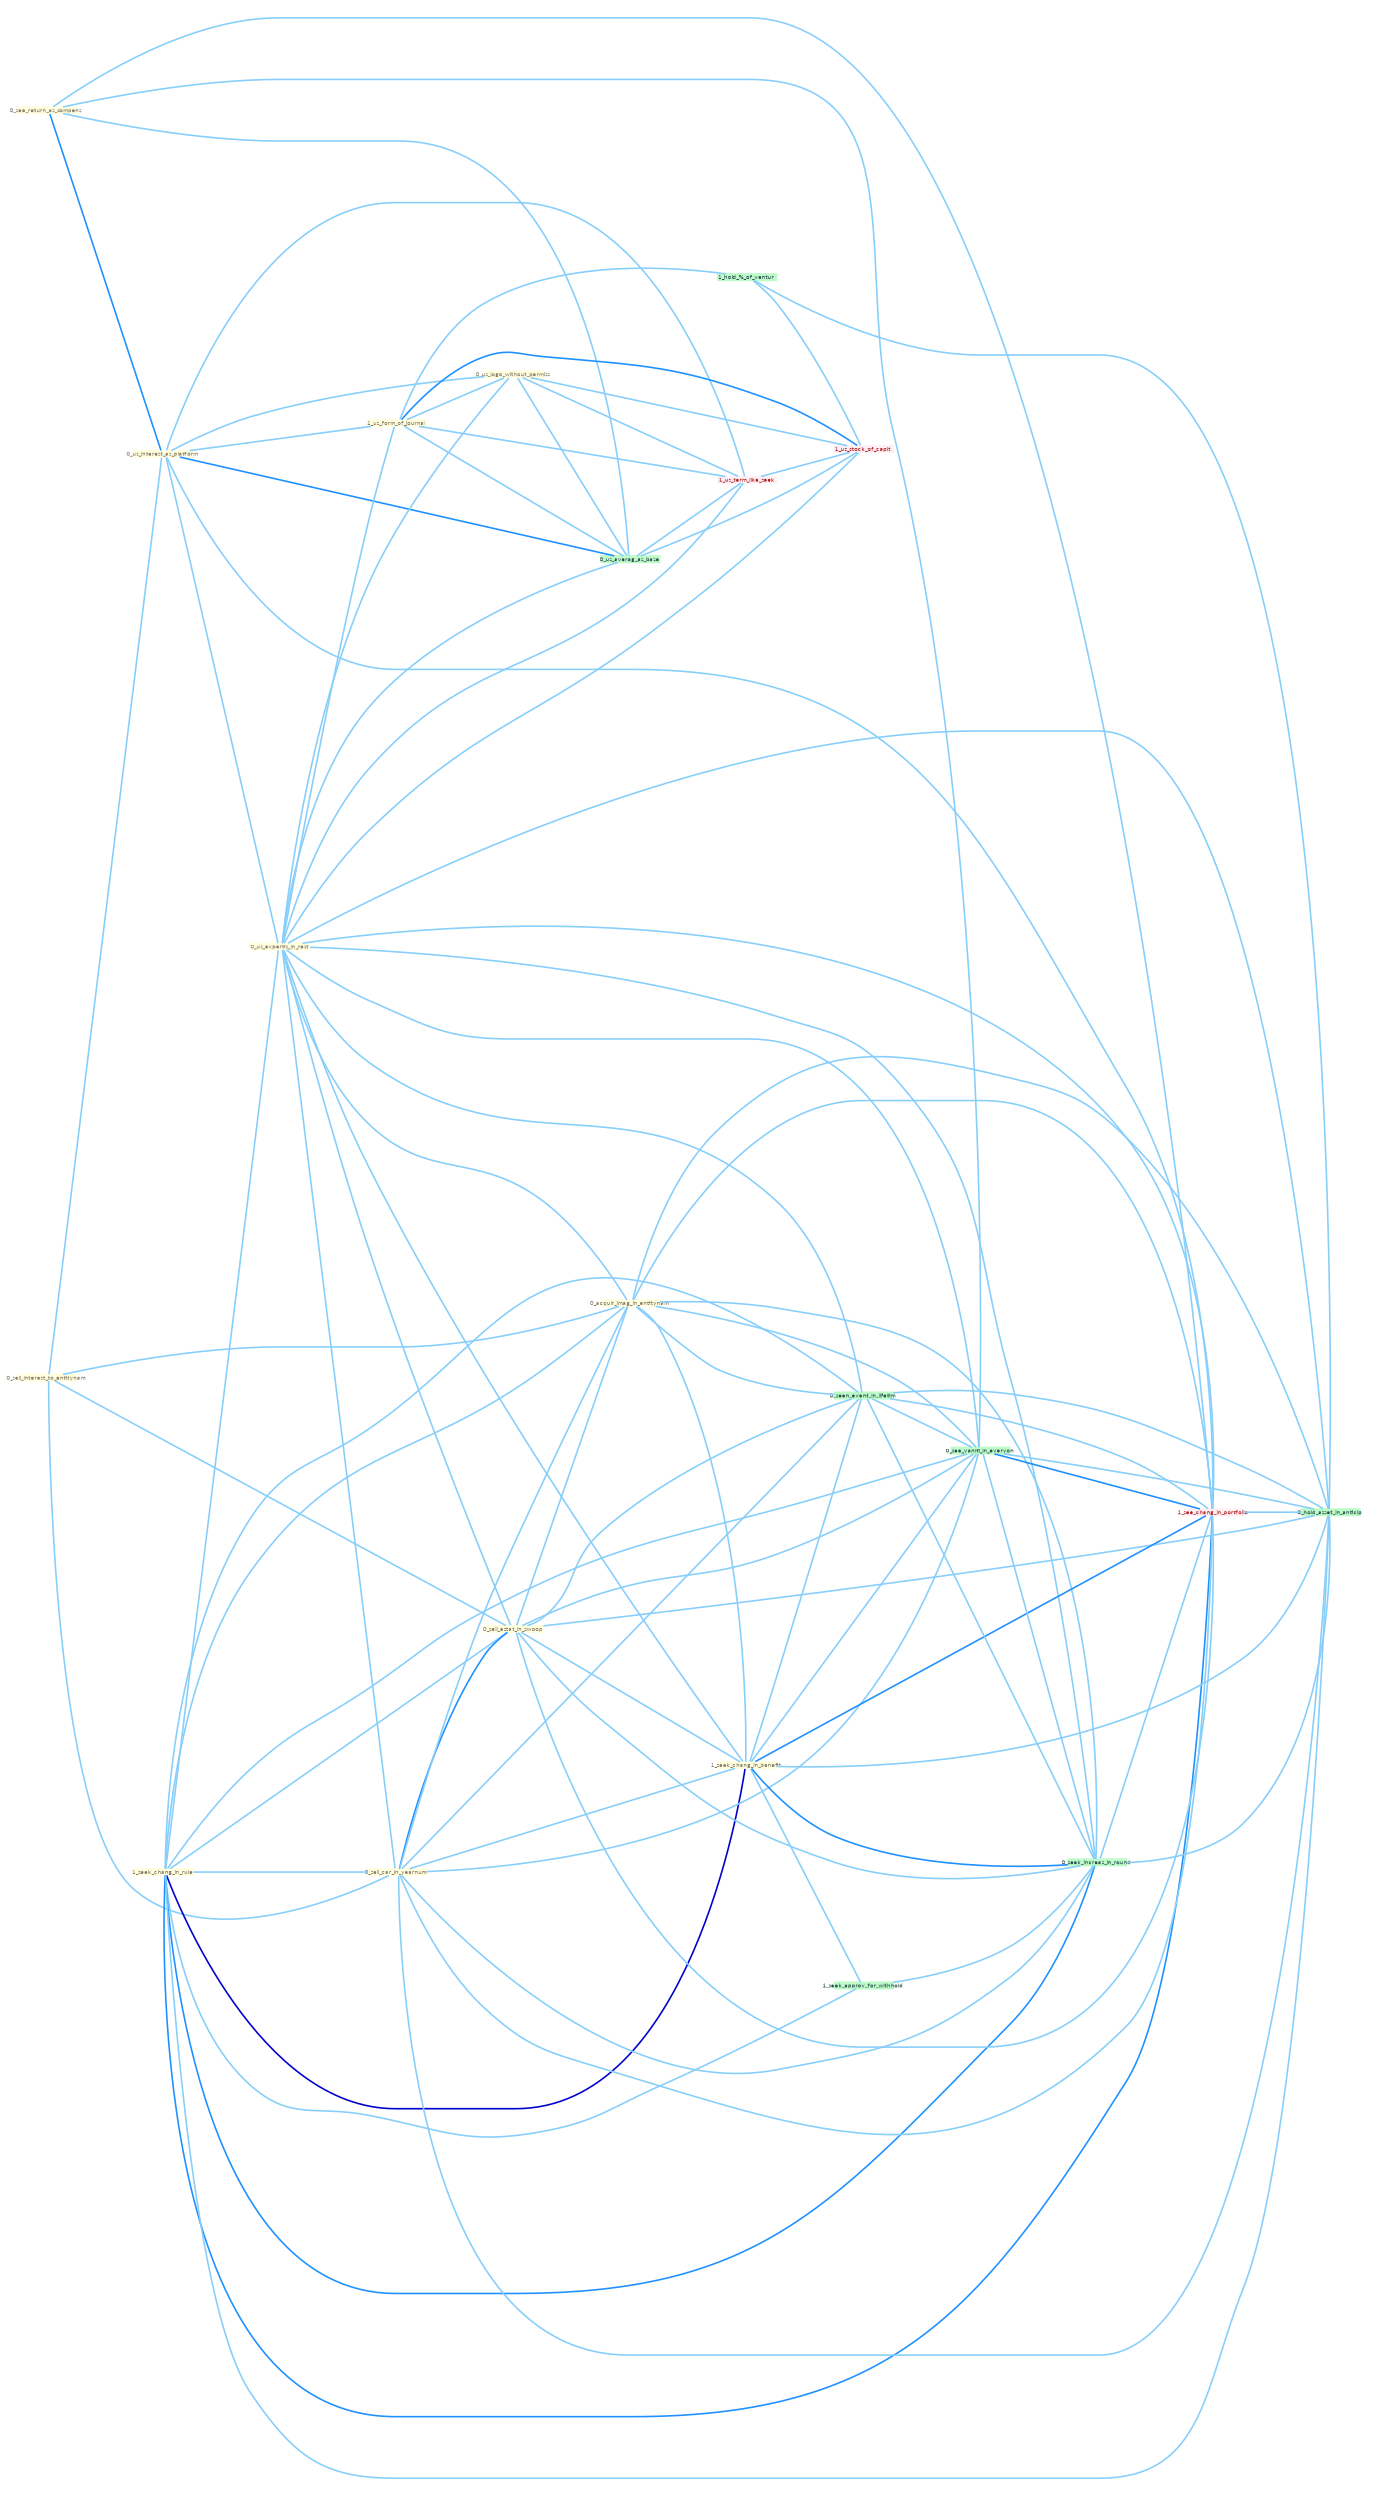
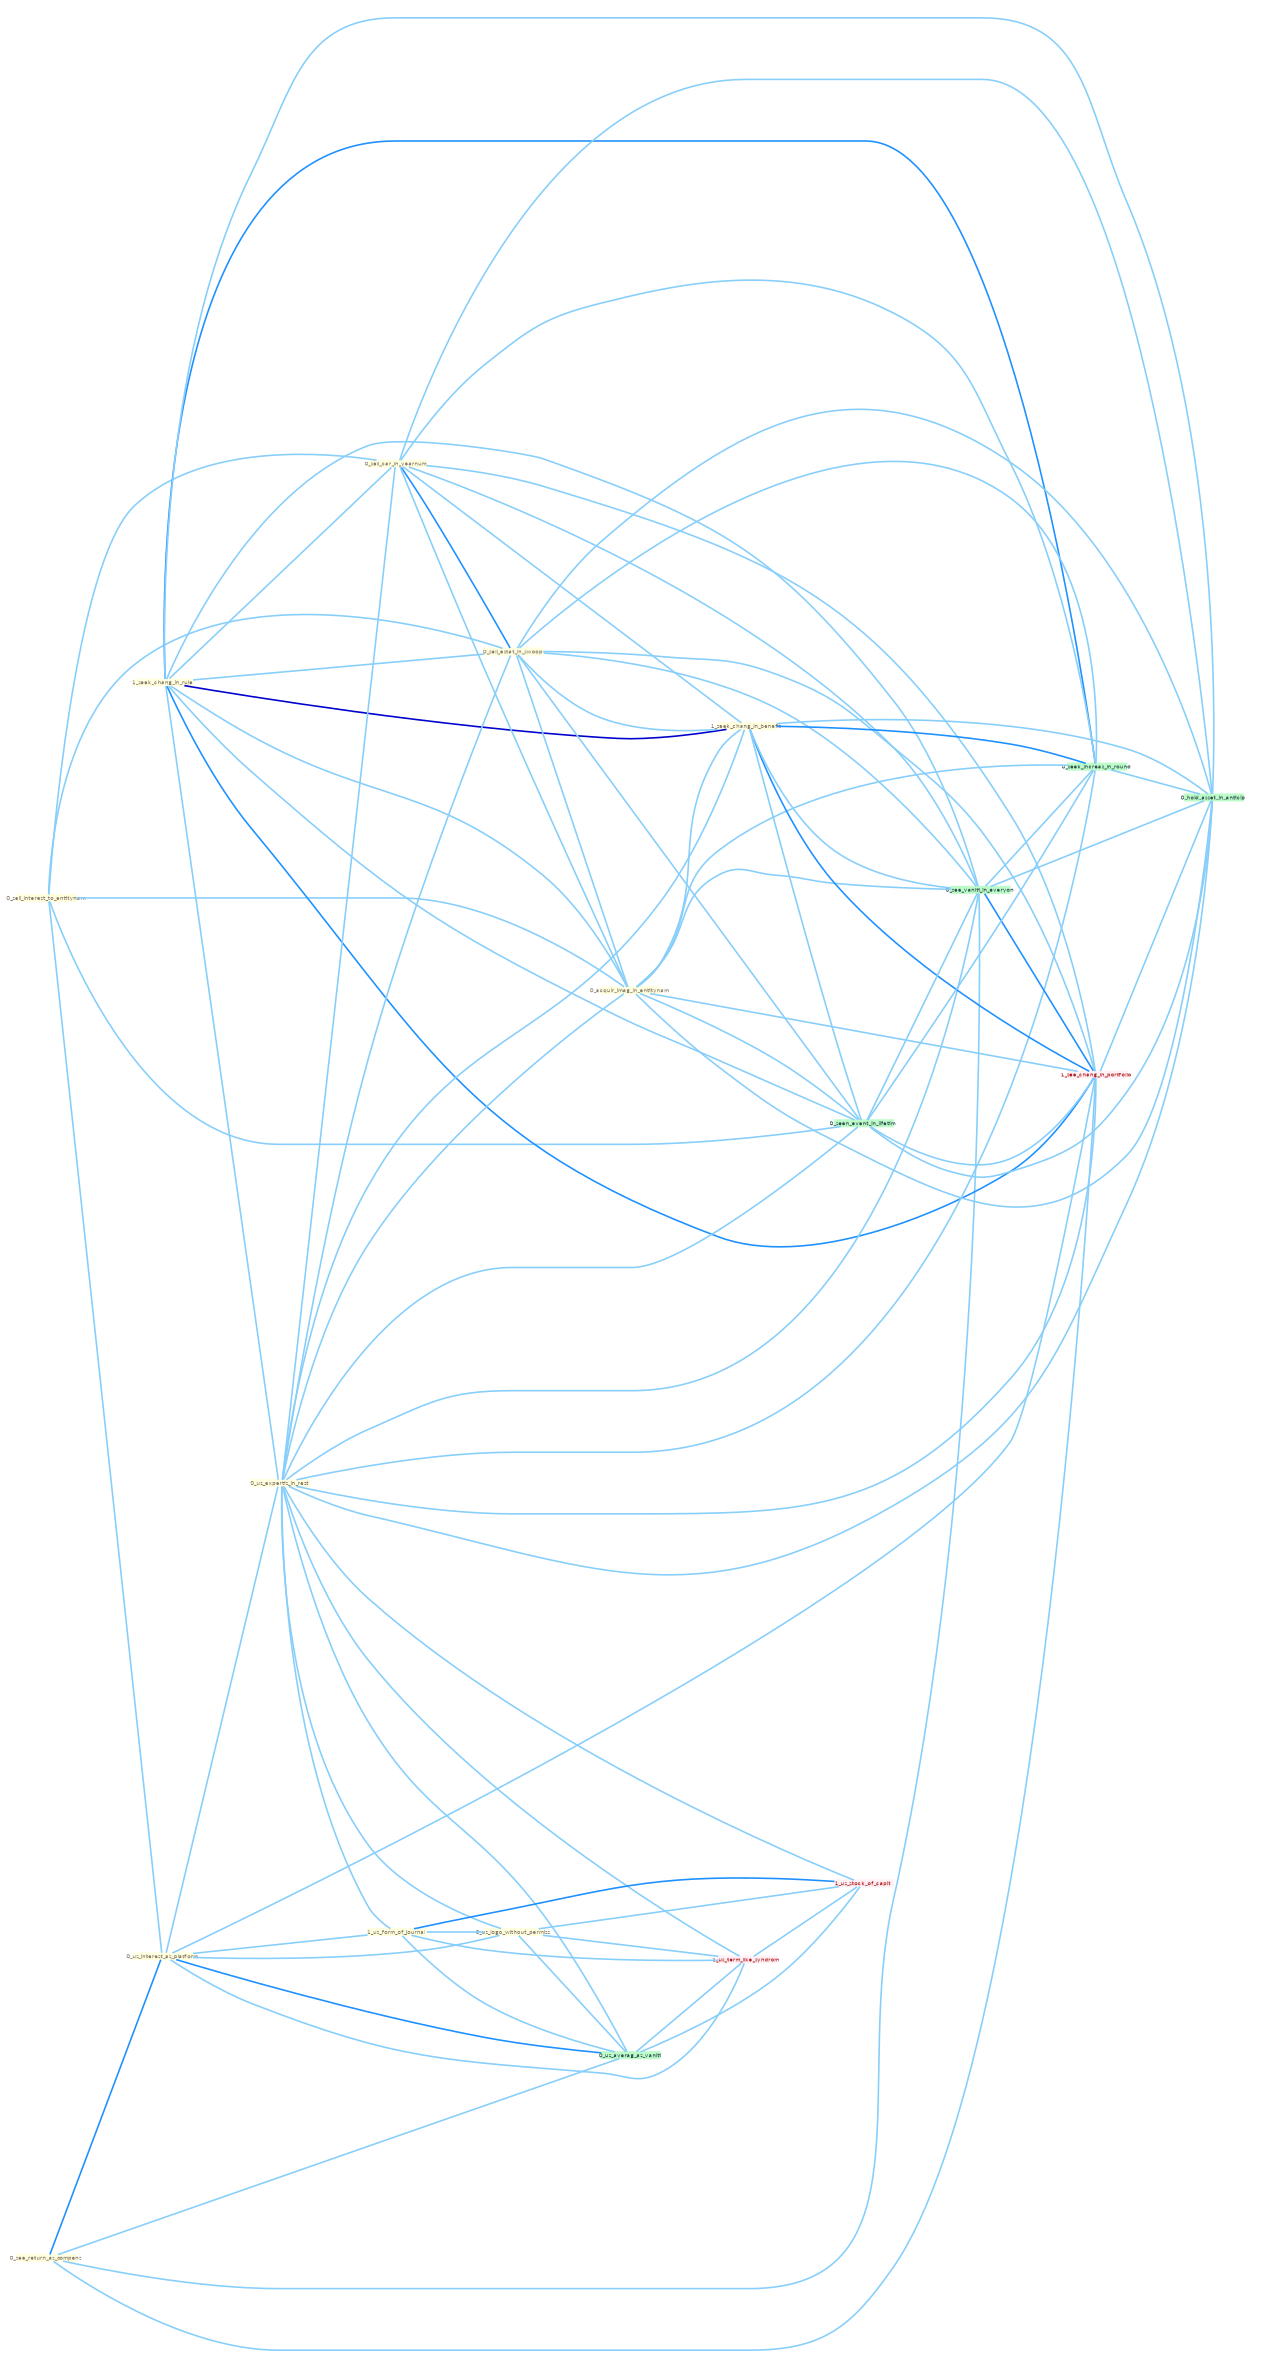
node "1_hold_%_of_ventur": removed
node "1_us_term_like_seek": label "1_us_term_like_seek" -> "1_us_term_like_syndrom"
node "0_us_averag_as_base": label "0_us_averag_as_base" -> "0_us_averag_as_vaniti"
edge "0_seen_event_in_lifetim" -- "0_sell_car_in_yearnum": now "0_seen_event_in_lifetim" -- "0_sell_interest_to_entitynam"
edge "1_see_chang_in_portfolio" -- "0_seek_increas_in_round": removed
node "1_seek_approv_for_withhold": removed
